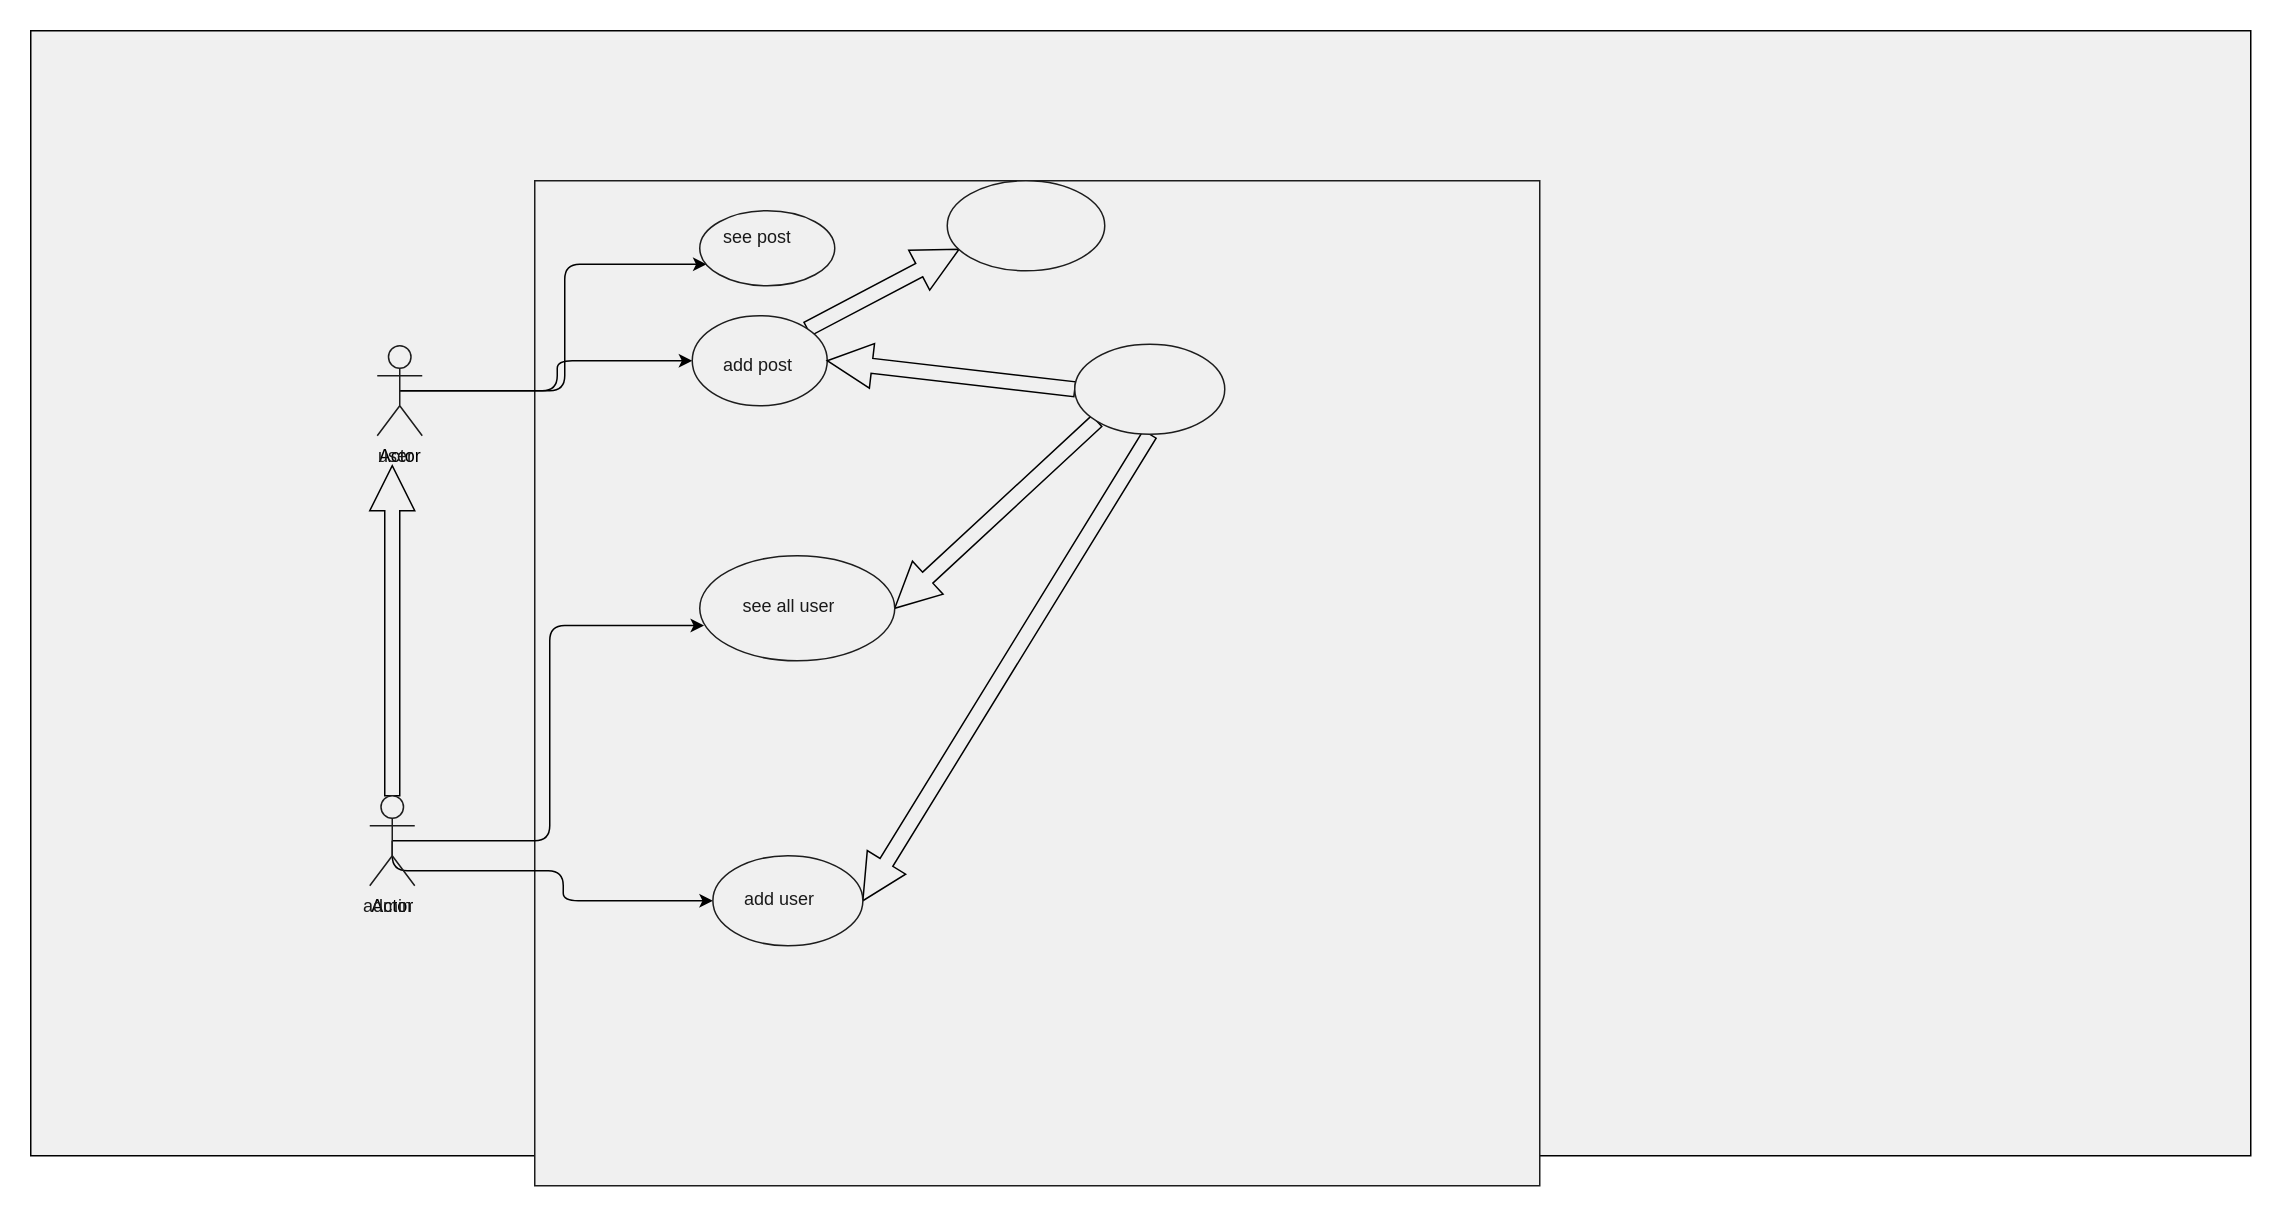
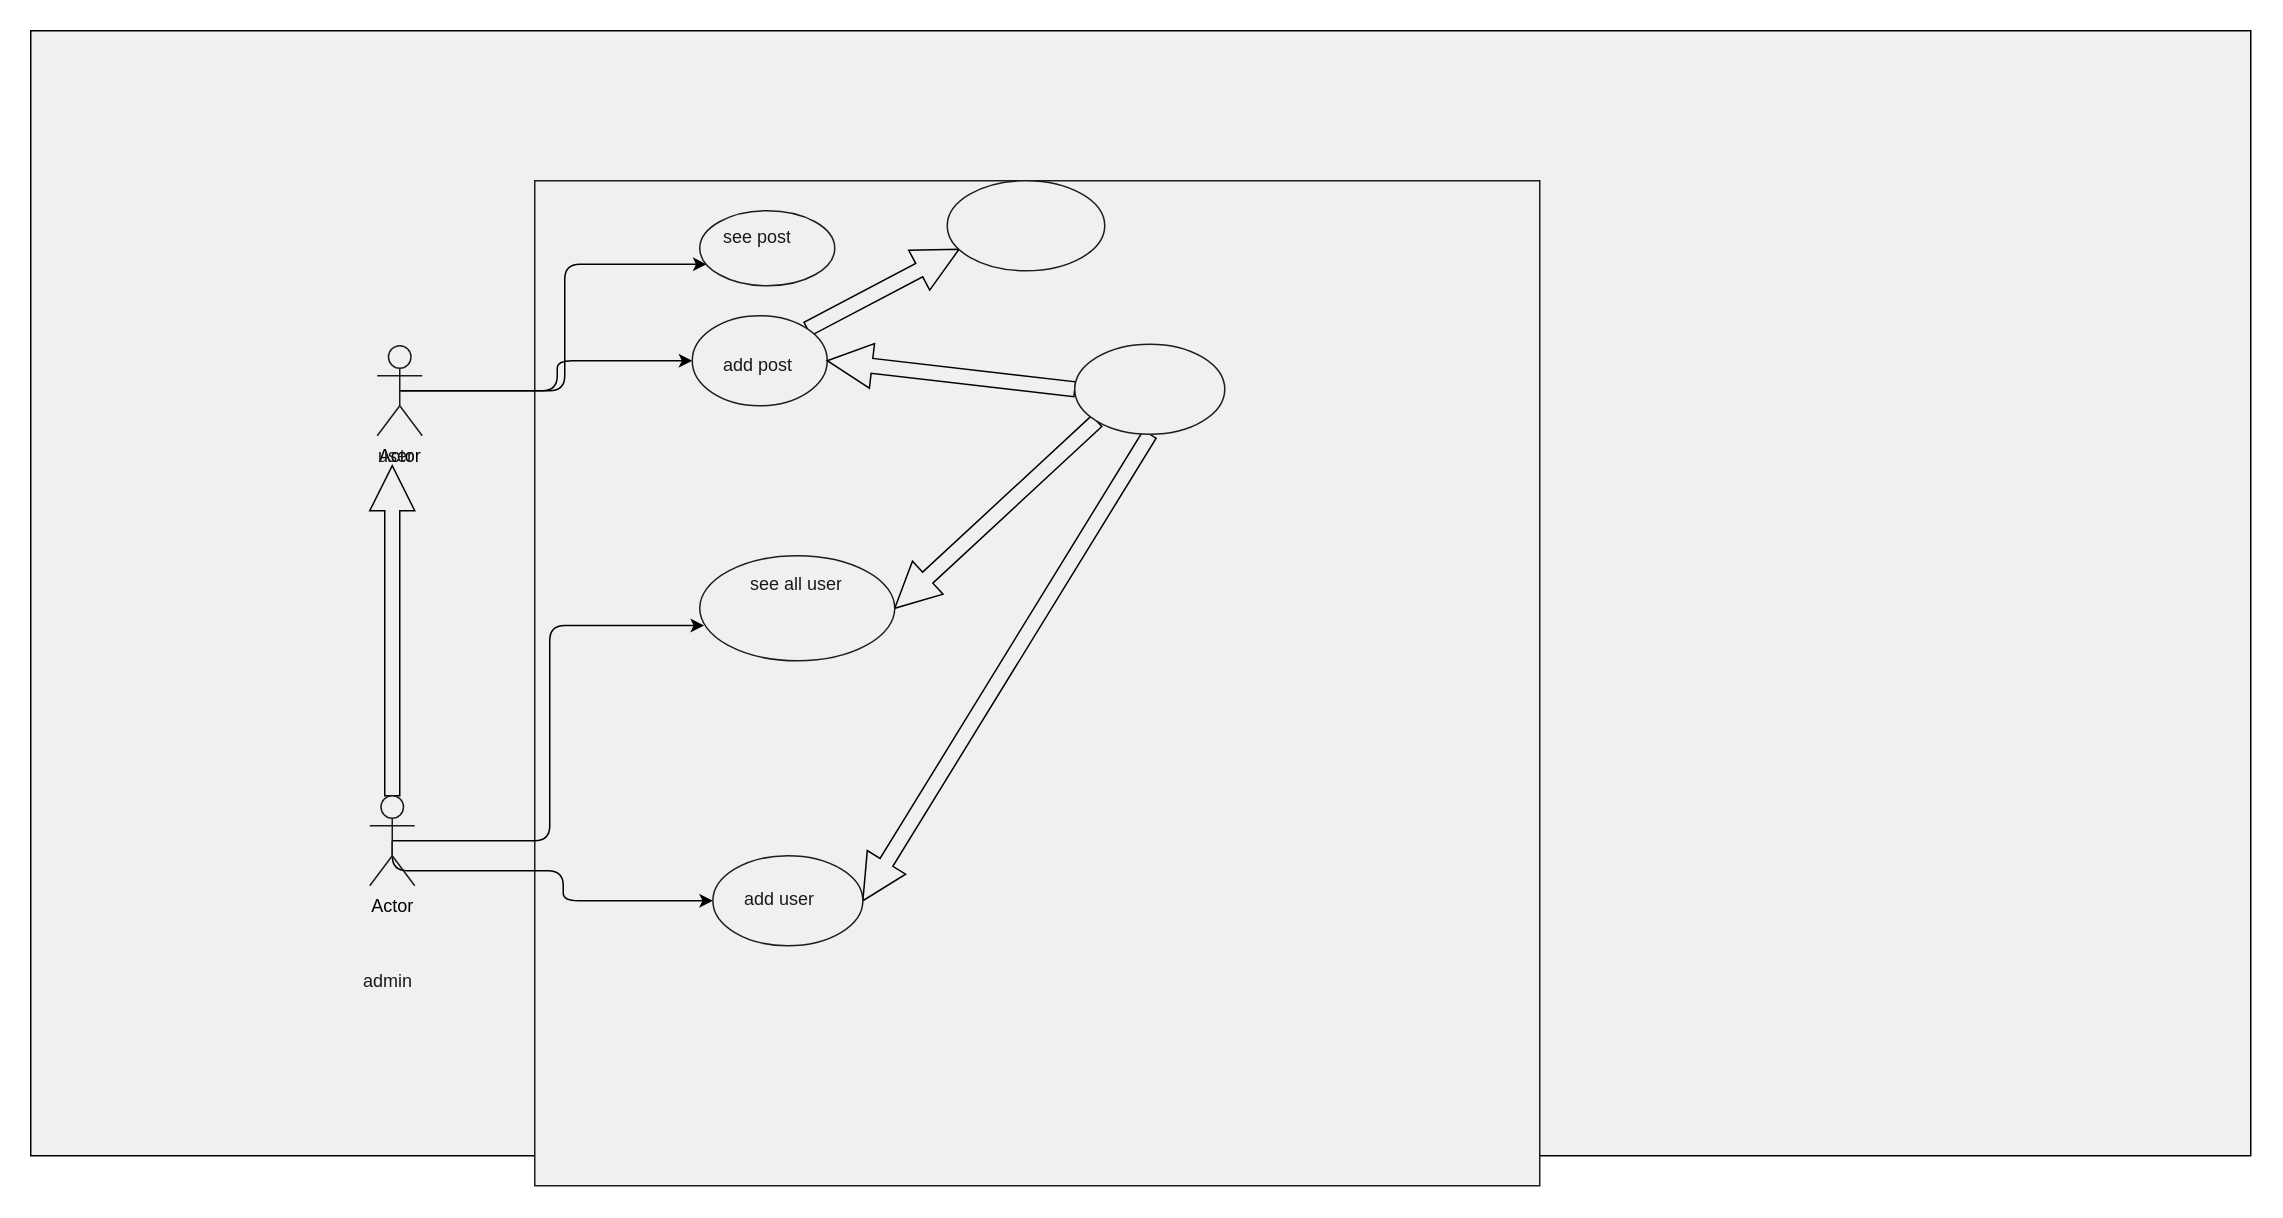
node "see all user": moved (797, 608) -> (805, 586)
node "admin": moved (419, 909) -> (419, 984)
